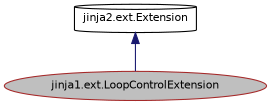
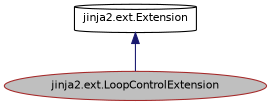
node "jinja1.ext.LoopControlExtension": label "jinja1.ext.LoopControlExtension" -> "jinja2.ext.LoopControlExtension"
